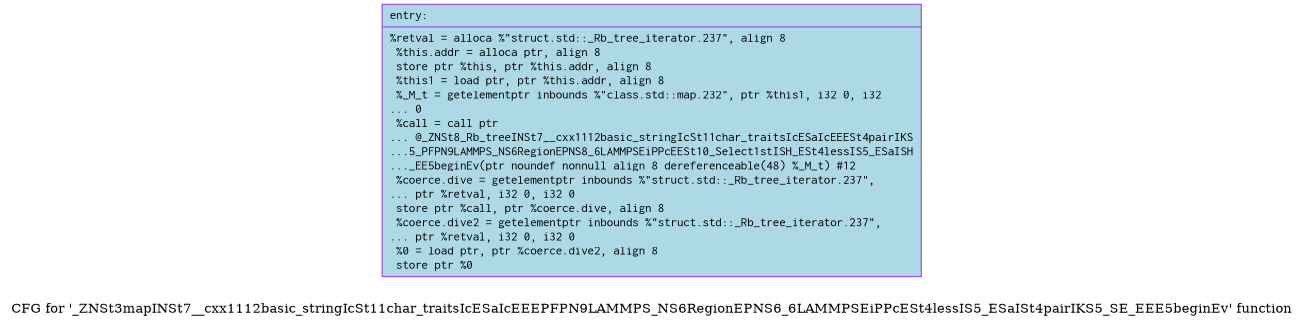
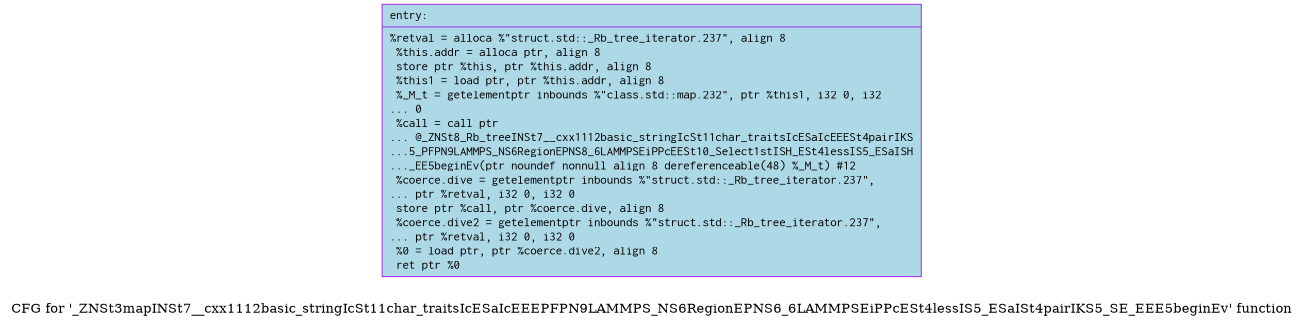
node "entry:": text "store ptr %0" -> "ret ptr %0"
